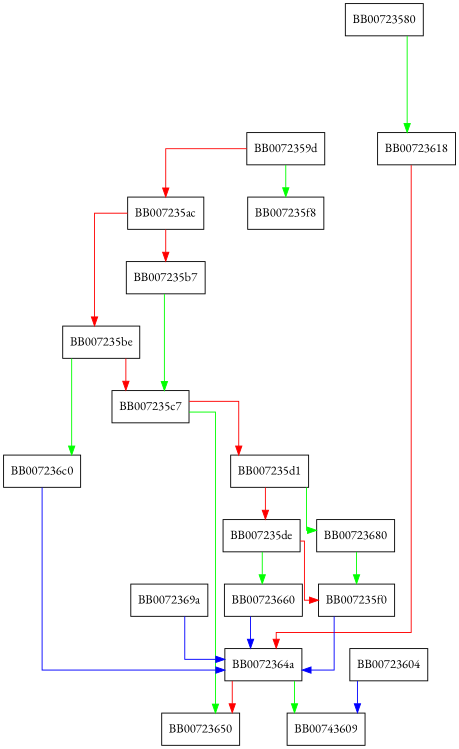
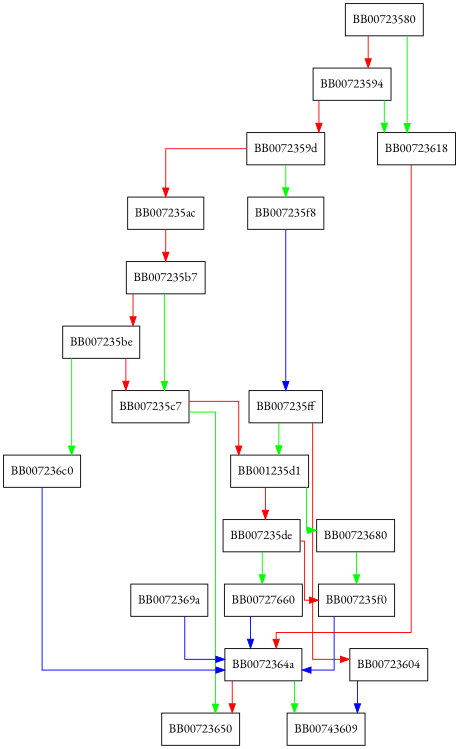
node "BB00723594": added
edge "BB007235ac" -> "BB007235be": now "BB007235b7" -> "BB007235be"
node "BB007235ff": added
node "BB007235d1": label "BB007235d1" -> "BB001235d1"
node "BB00723660": label "BB00723660" -> "BB00727660"
